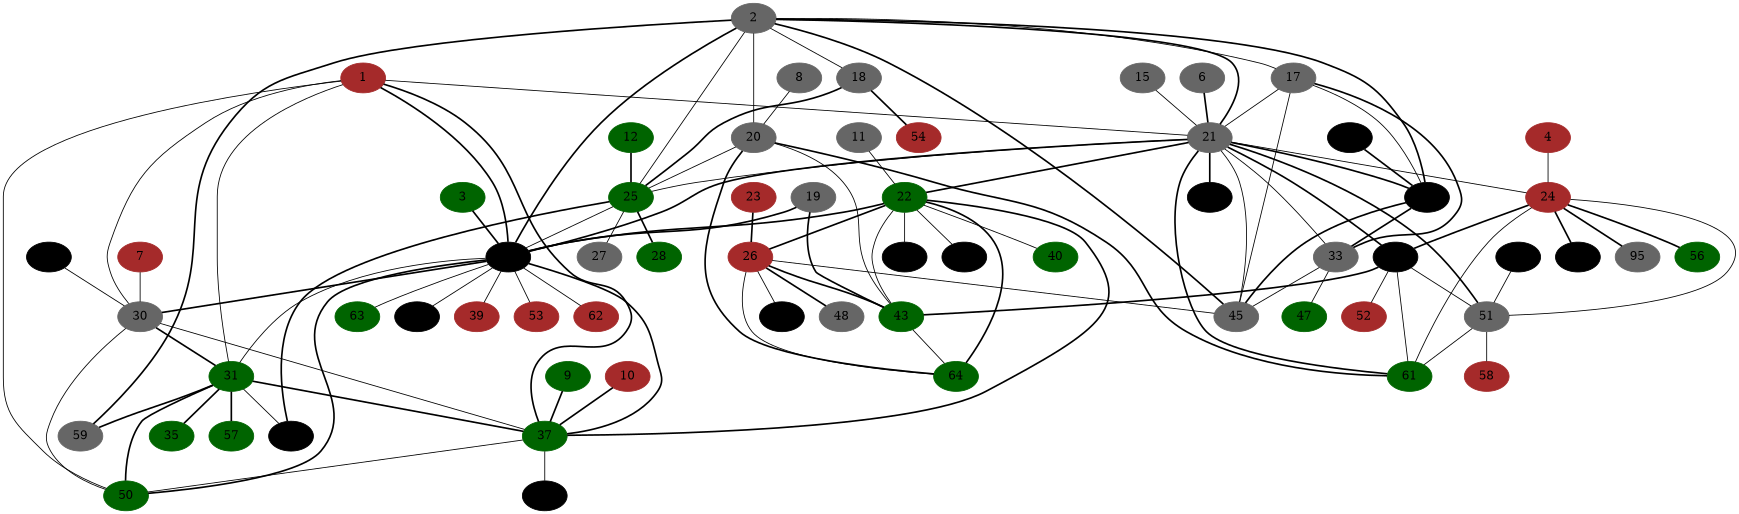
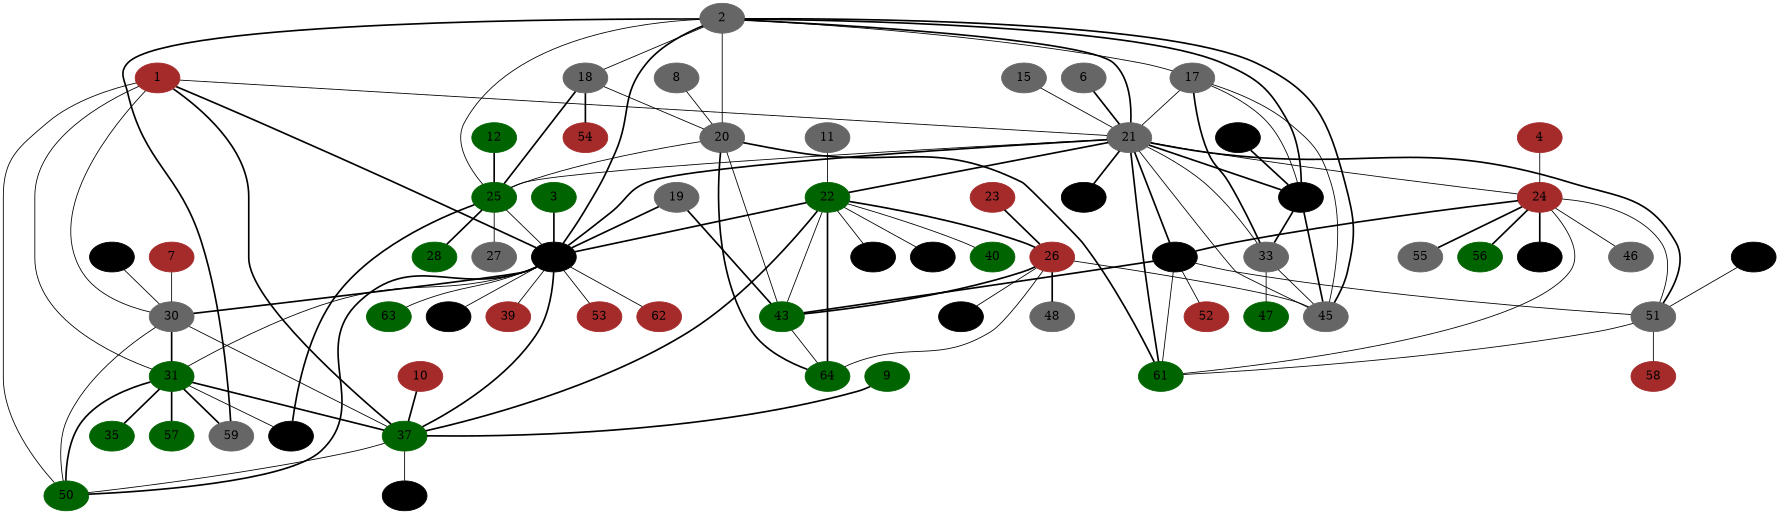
edge "18" -- "20": added
node "46": added
node "95": label "95" -> "55"
